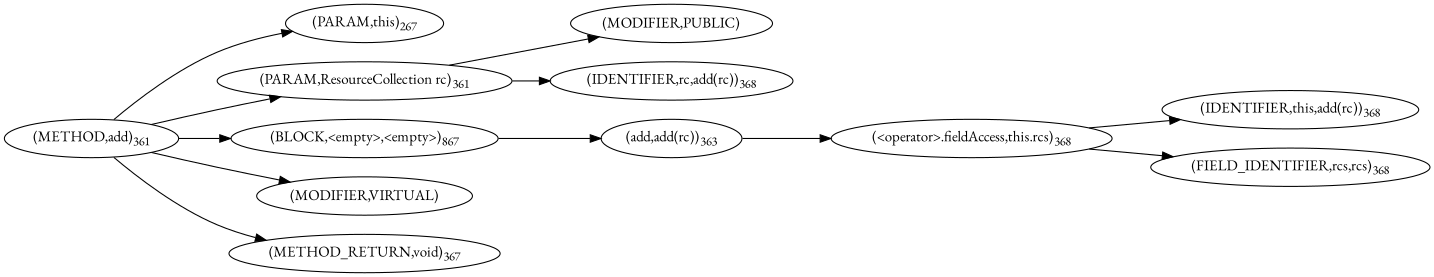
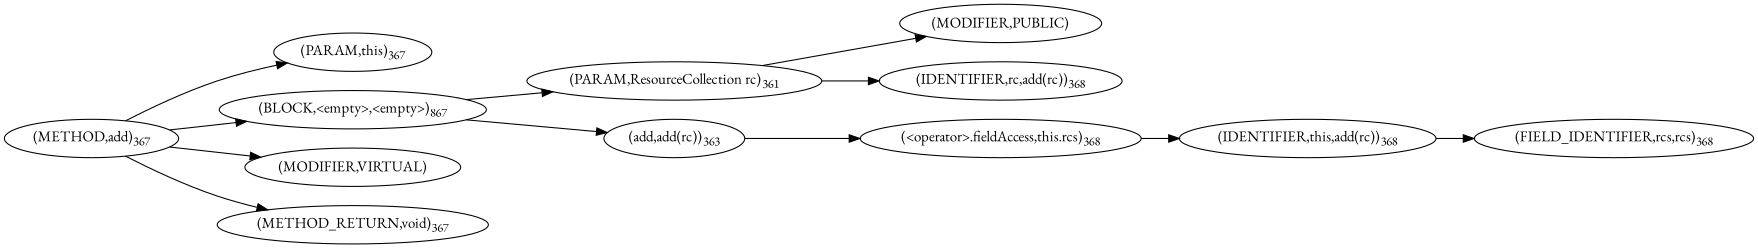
node "(PARAM,this)": text "267" -> "367"
edge "(METHOD,add)" -> "(PARAM,ResourceCollection rc)": now "(BLOCK,<empty>,<empty>)" -> "(PARAM,ResourceCollection rc)"
node "(METHOD,add)": text "361" -> "367"
edge "(<operator>.fieldAccess,this.rcs)" -> "(FIELD_IDENTIFIER,rcs,rcs)": now "(IDENTIFIER,this,add(rc))" -> "(FIELD_IDENTIFIER,rcs,rcs)"
